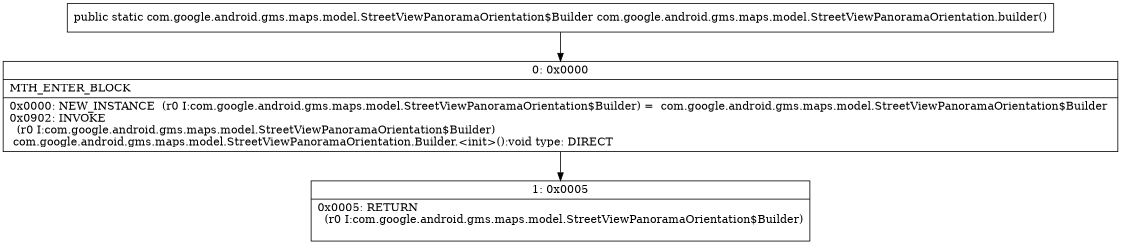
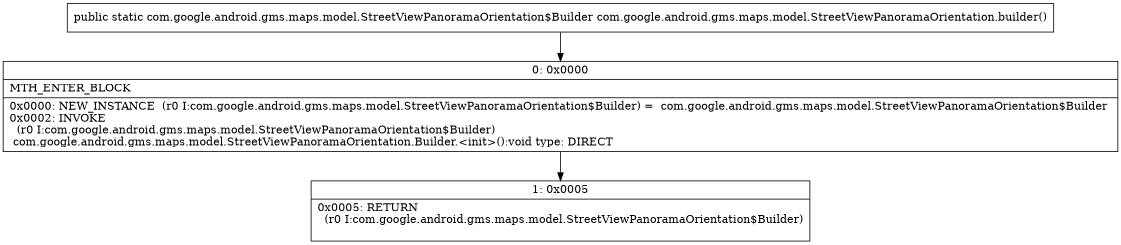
node "0: 0x0000": text "0x0902: INVOKE" -> "0x0002: INVOKE"
